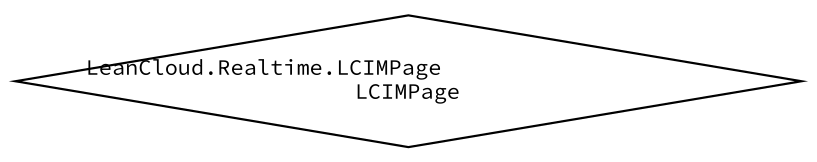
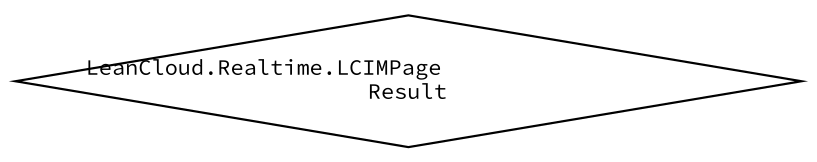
node "LeanCloud.Realtime.LCIMPage LCIMPage": label "LeanCloud.Realtime.LCIMPage LCIMPage" -> "LeanCloud.Realtime.LCIMPage Result"
